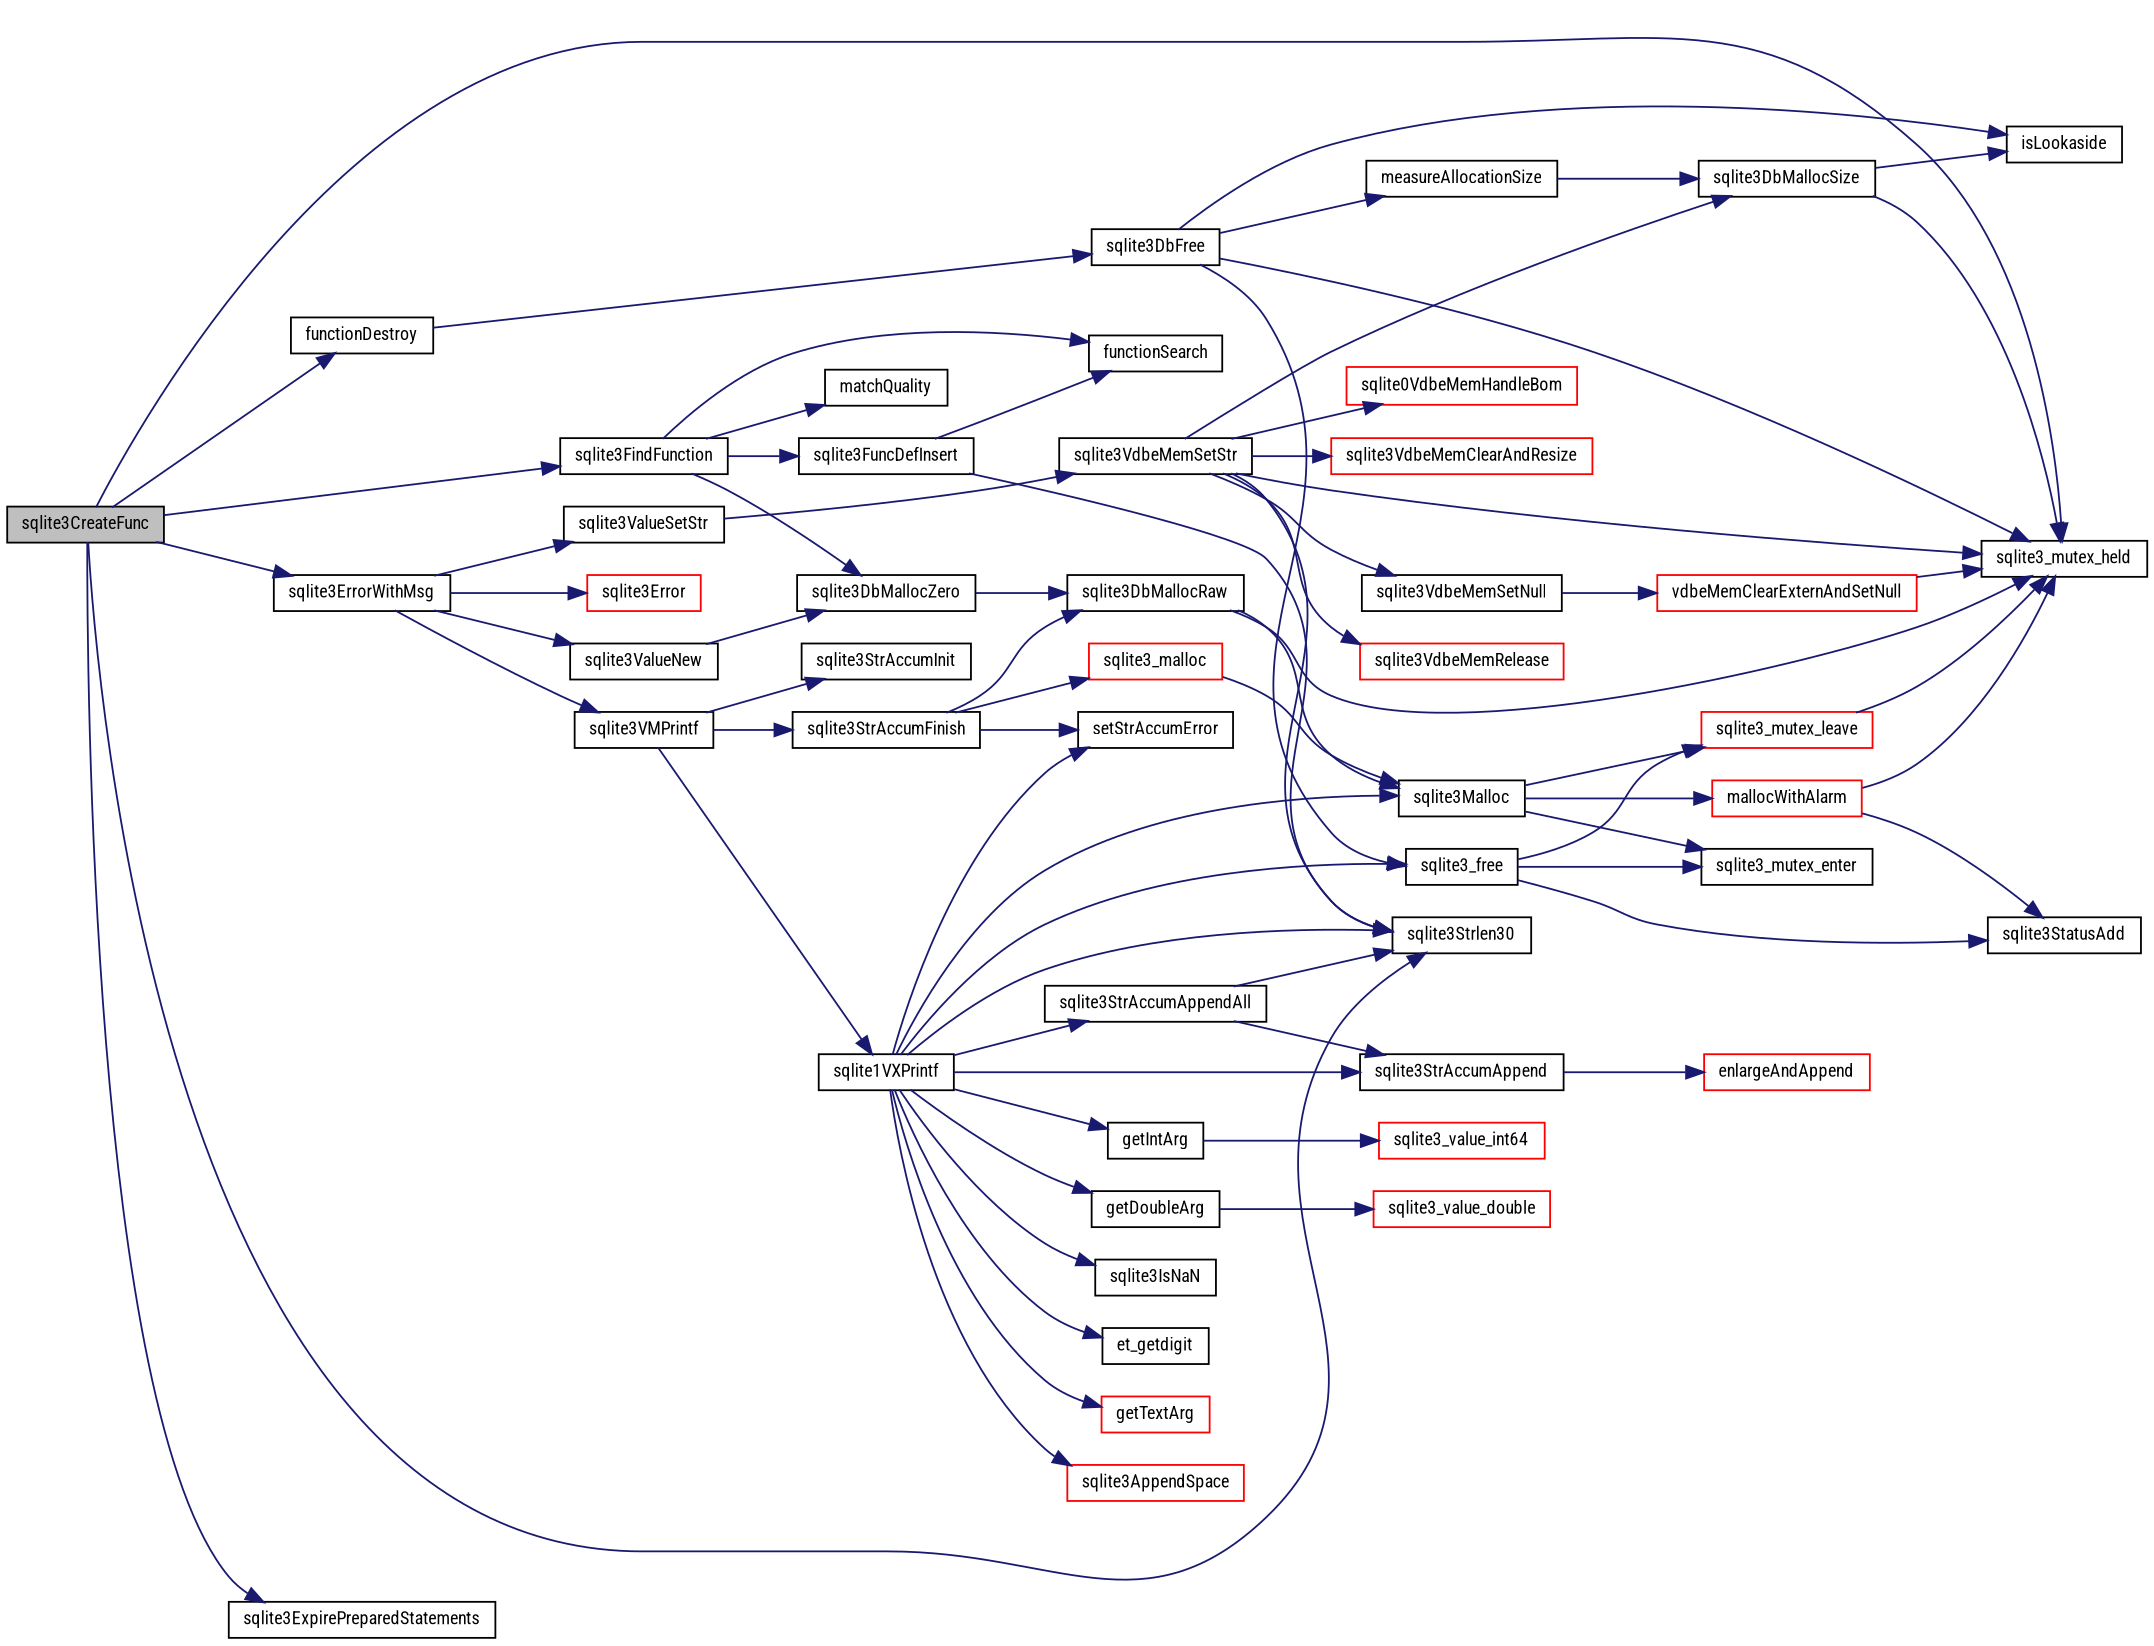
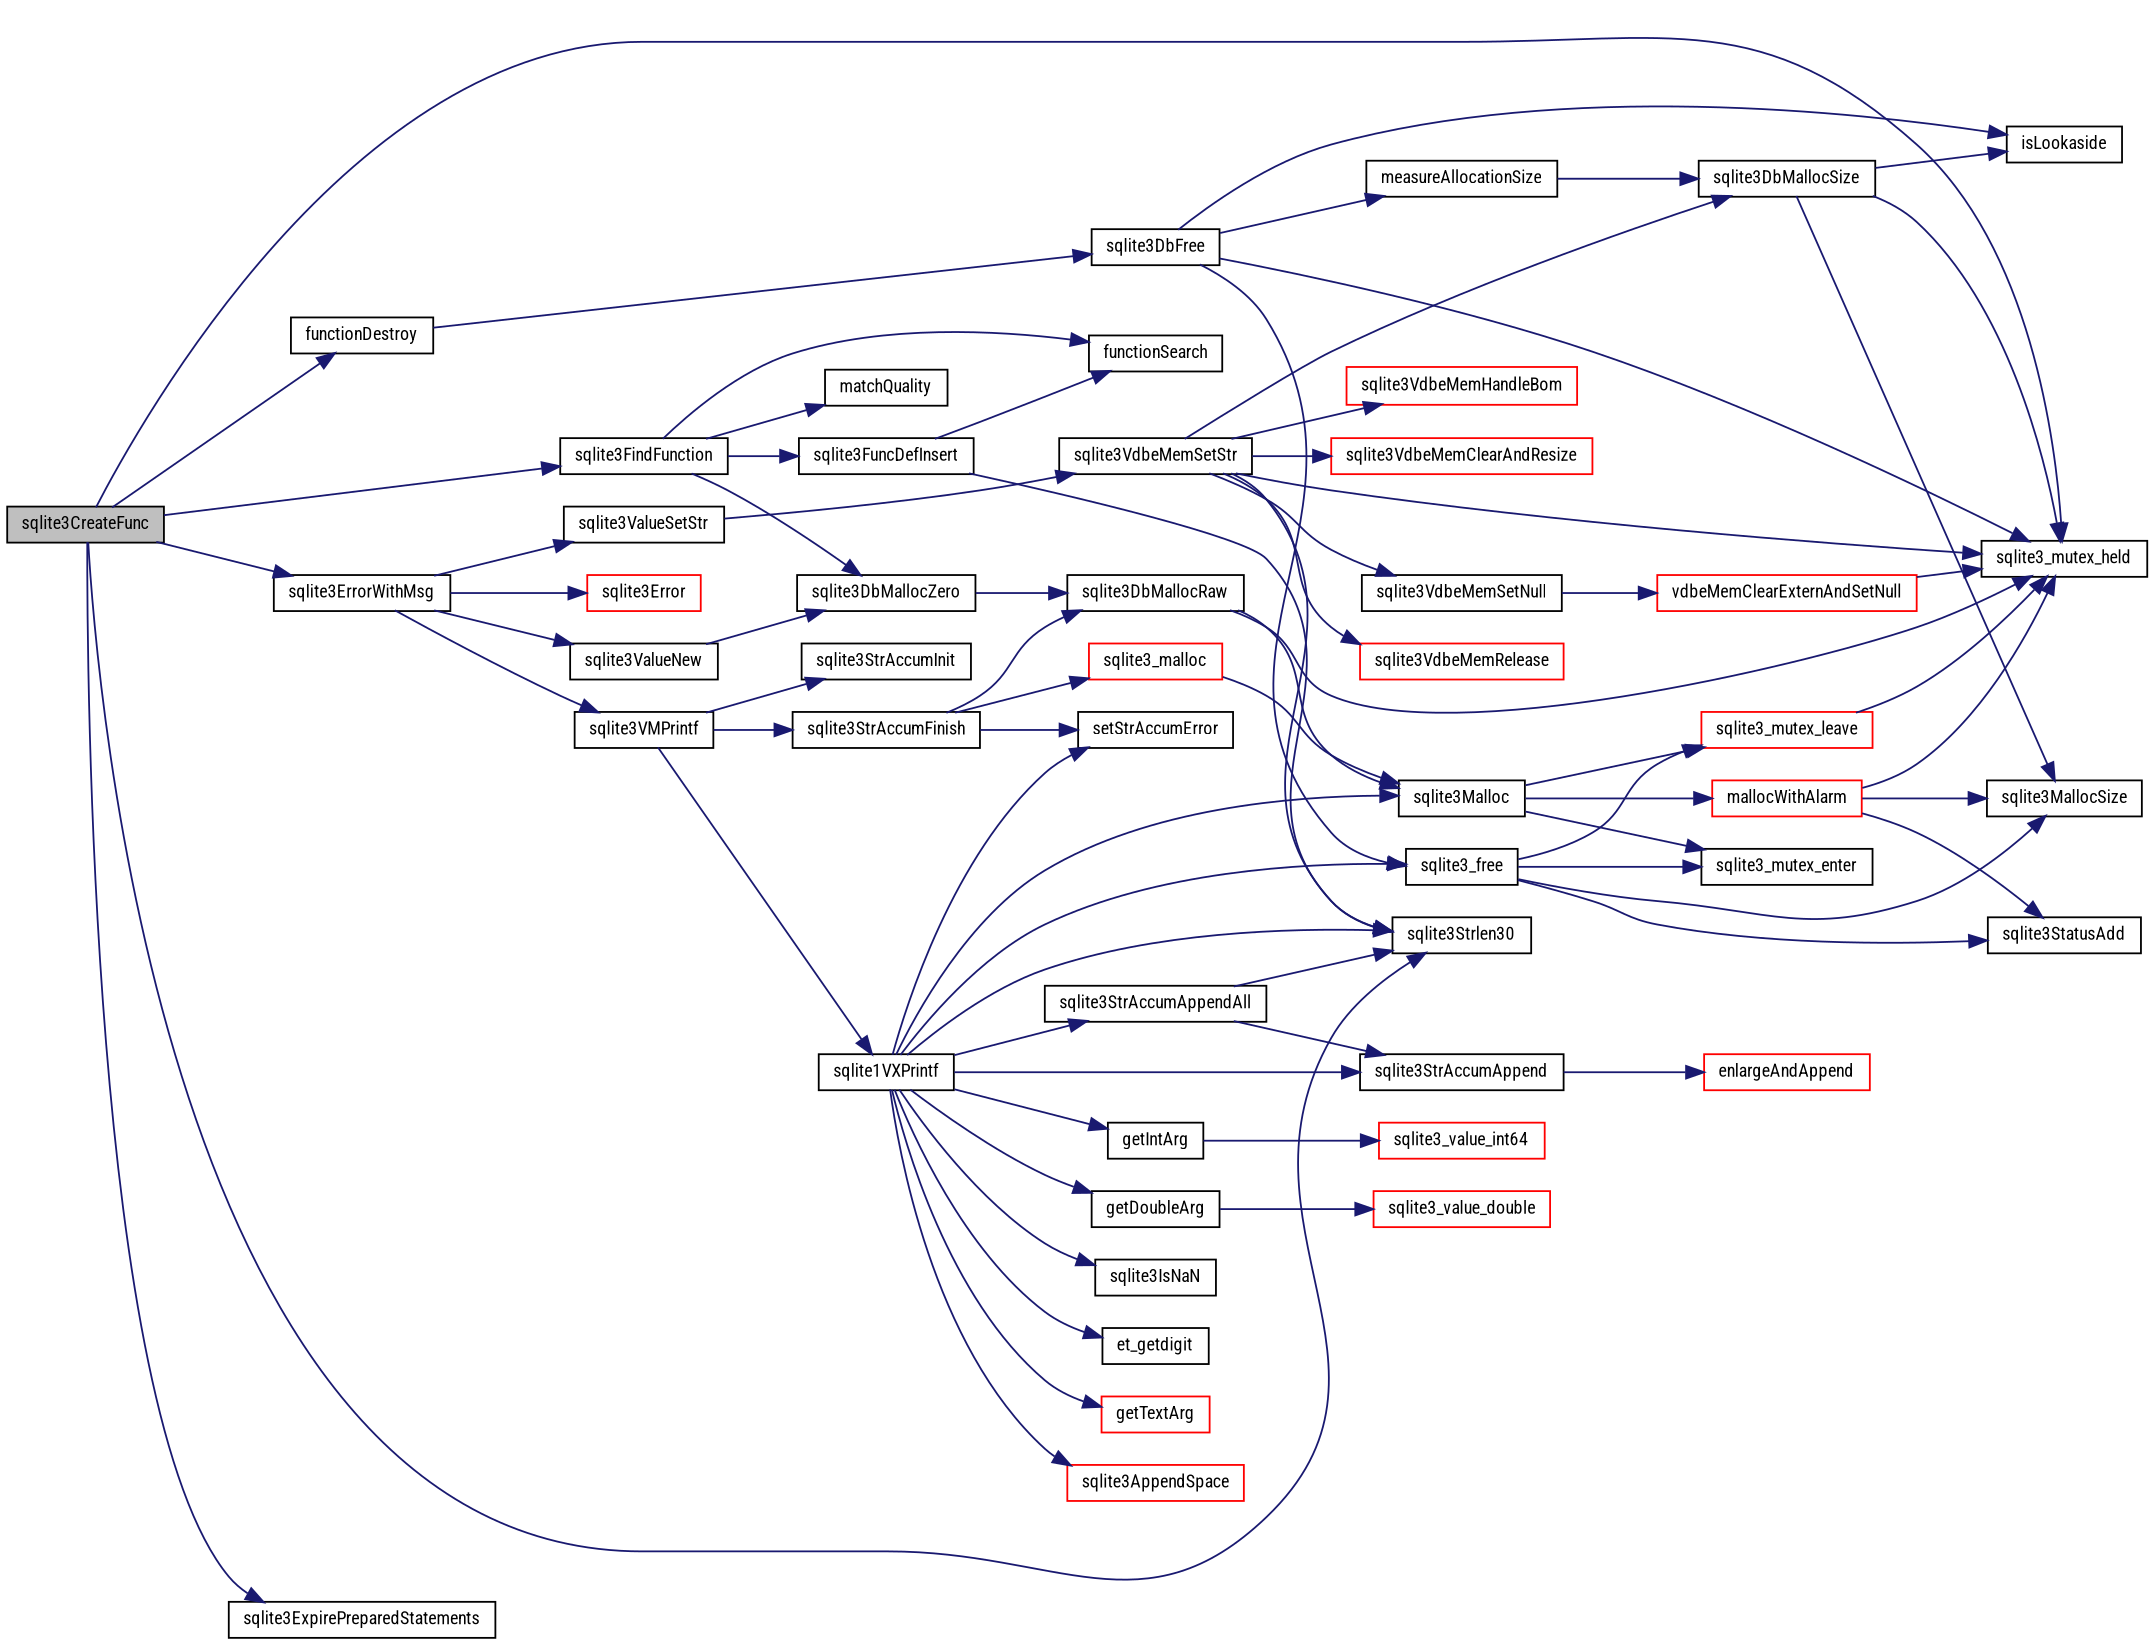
node "sqlite0VdbeMemHandleBom": label "sqlite0VdbeMemHandleBom" -> "sqlite3VdbeMemHandleBom"
node "sqlite3MallocSize": added
